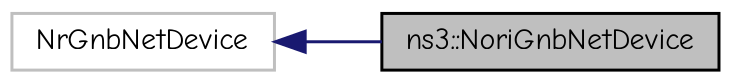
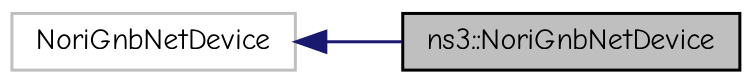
node "NrGnbNetDevice": label "NrGnbNetDevice" -> "NoriGnbNetDevice"
